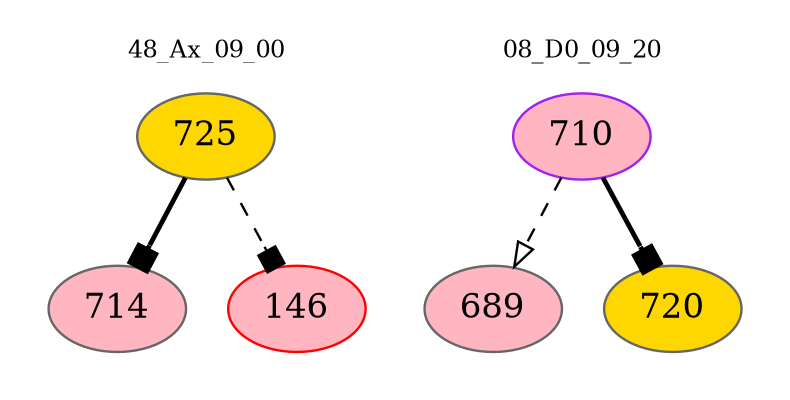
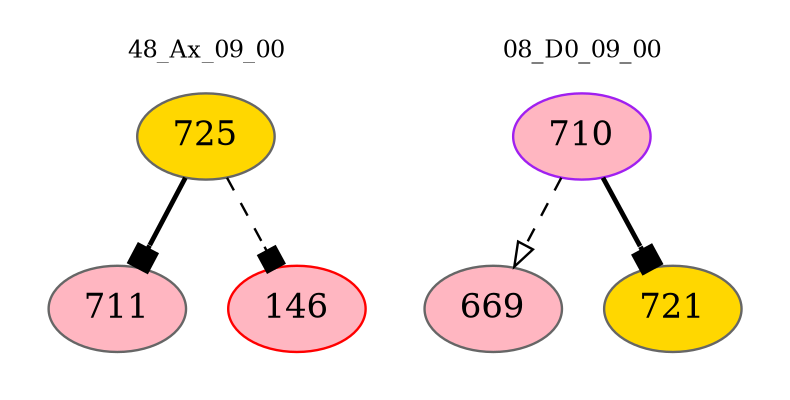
cluster "08_D0_09_20": label "08_D0_09_20" -> "08_D0_09_00"
node "714": label "714" -> "711"
node "689": label "689" -> "669"
node "720": label "720" -> "721"
